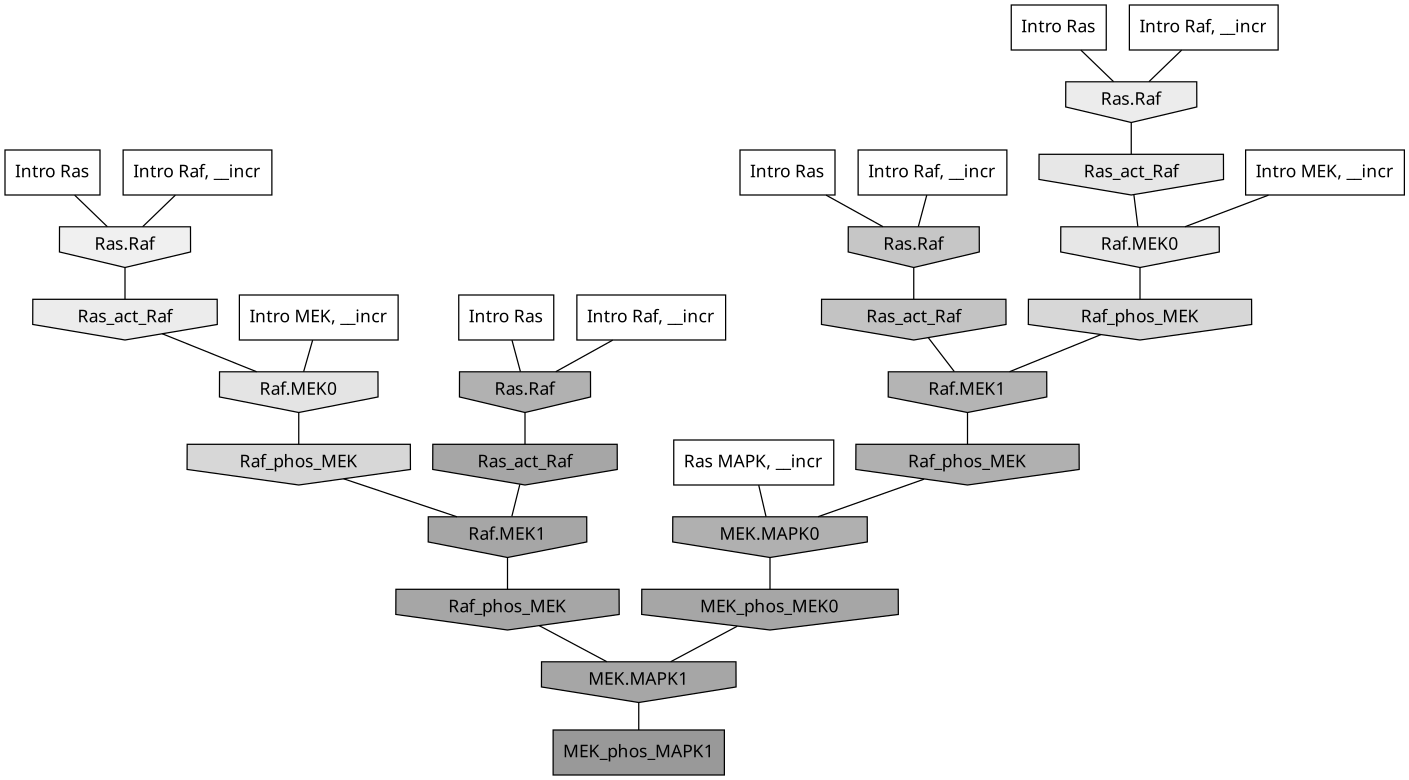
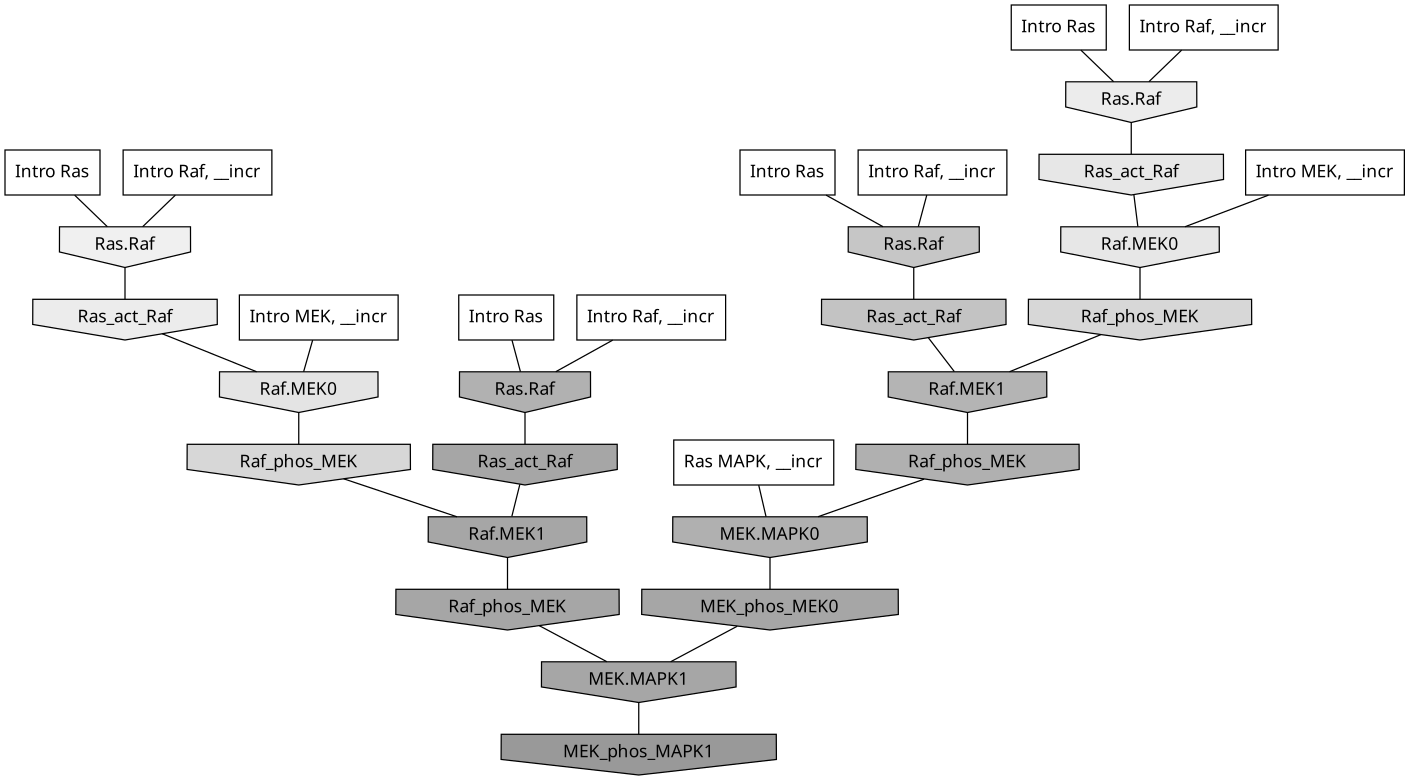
node "MEK_phos_MAPK1": shape box -> invhouse
